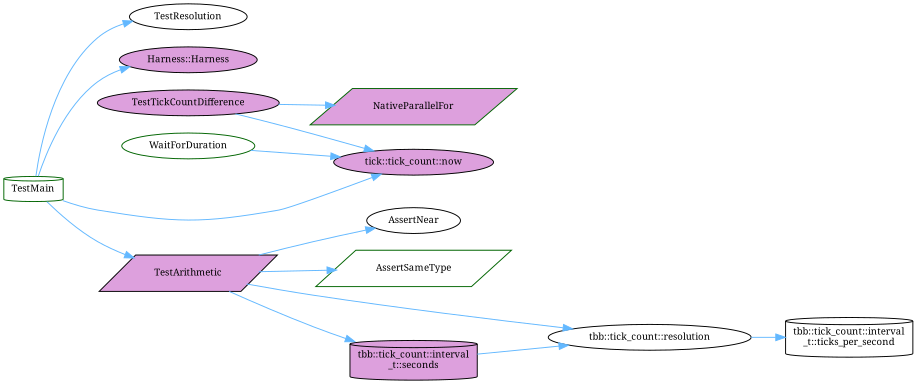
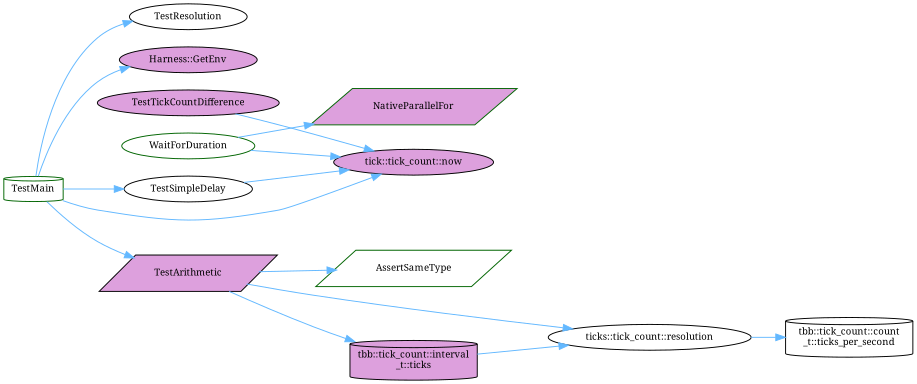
node "Harness::Harness": label "Harness::Harness" -> "Harness::GetEnv"
edge "TestTickCountDifference" -> "NativeParallelFor": now "WaitForDuration" -> "NativeParallelFor"
node "TestSimpleDelay": added
node "AssertNear": removed
node "tbb::tick_count::resolution": label "tbb::tick_count::resolution" -> "ticks::tick_count::resolution"
node "tbb::tick_count::interval _t::ticks_per_second": label "tbb::tick_count::interval _t::ticks_per_second" -> "tbb::tick_count::count _t::ticks_per_second"
node "tbb::tick_count::interval _t::seconds": label "tbb::tick_count::interval _t::seconds" -> "tbb::tick_count::interval _t::ticks"
